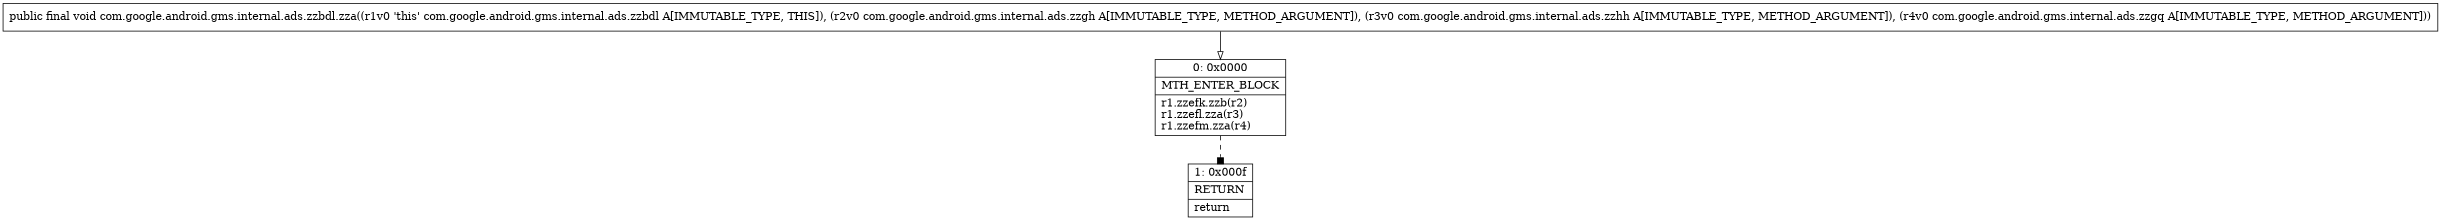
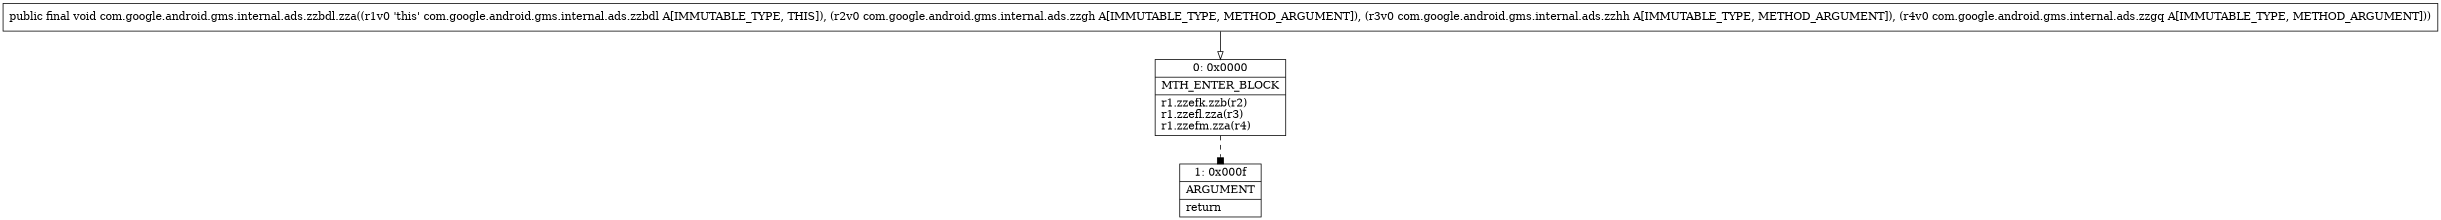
node "1: 0x000f": text "RETURN" -> "ARGUMENT"
